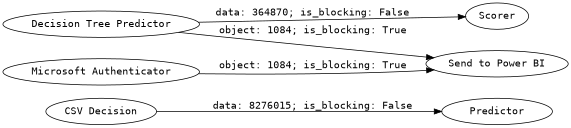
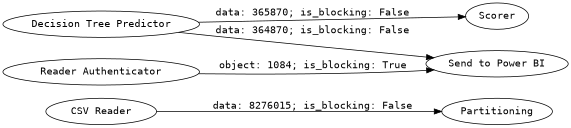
edge "Decision Tree Predictor" -> "Scorer": label "data: 364870; is_blocking: False" -> "data: 365870; is_blocking: False"
edge "Decision Tree Predictor" -> "Send to Power BI": label "object: 1084; is_blocking: True" -> "data: 364870; is_blocking: False"
node "Microsoft Authenticator": label "Microsoft Authenticator" -> "Reader Authenticator"
node "CSV Decision": label "CSV Decision" -> "CSV Reader"
node "Predictor": label "Predictor" -> "Partitioning"
